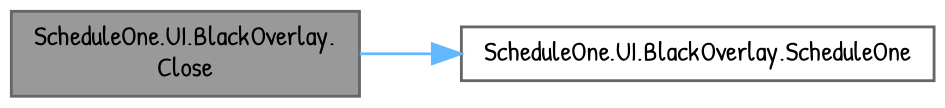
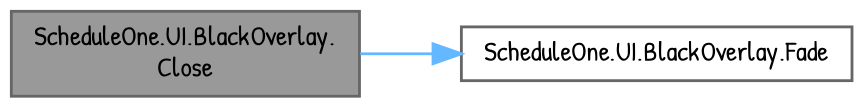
node "ScheduleOne.UI.BlackOverlay.ScheduleOne": label "ScheduleOne.UI.BlackOverlay.ScheduleOne" -> "ScheduleOne.UI.BlackOverlay.Fade"
